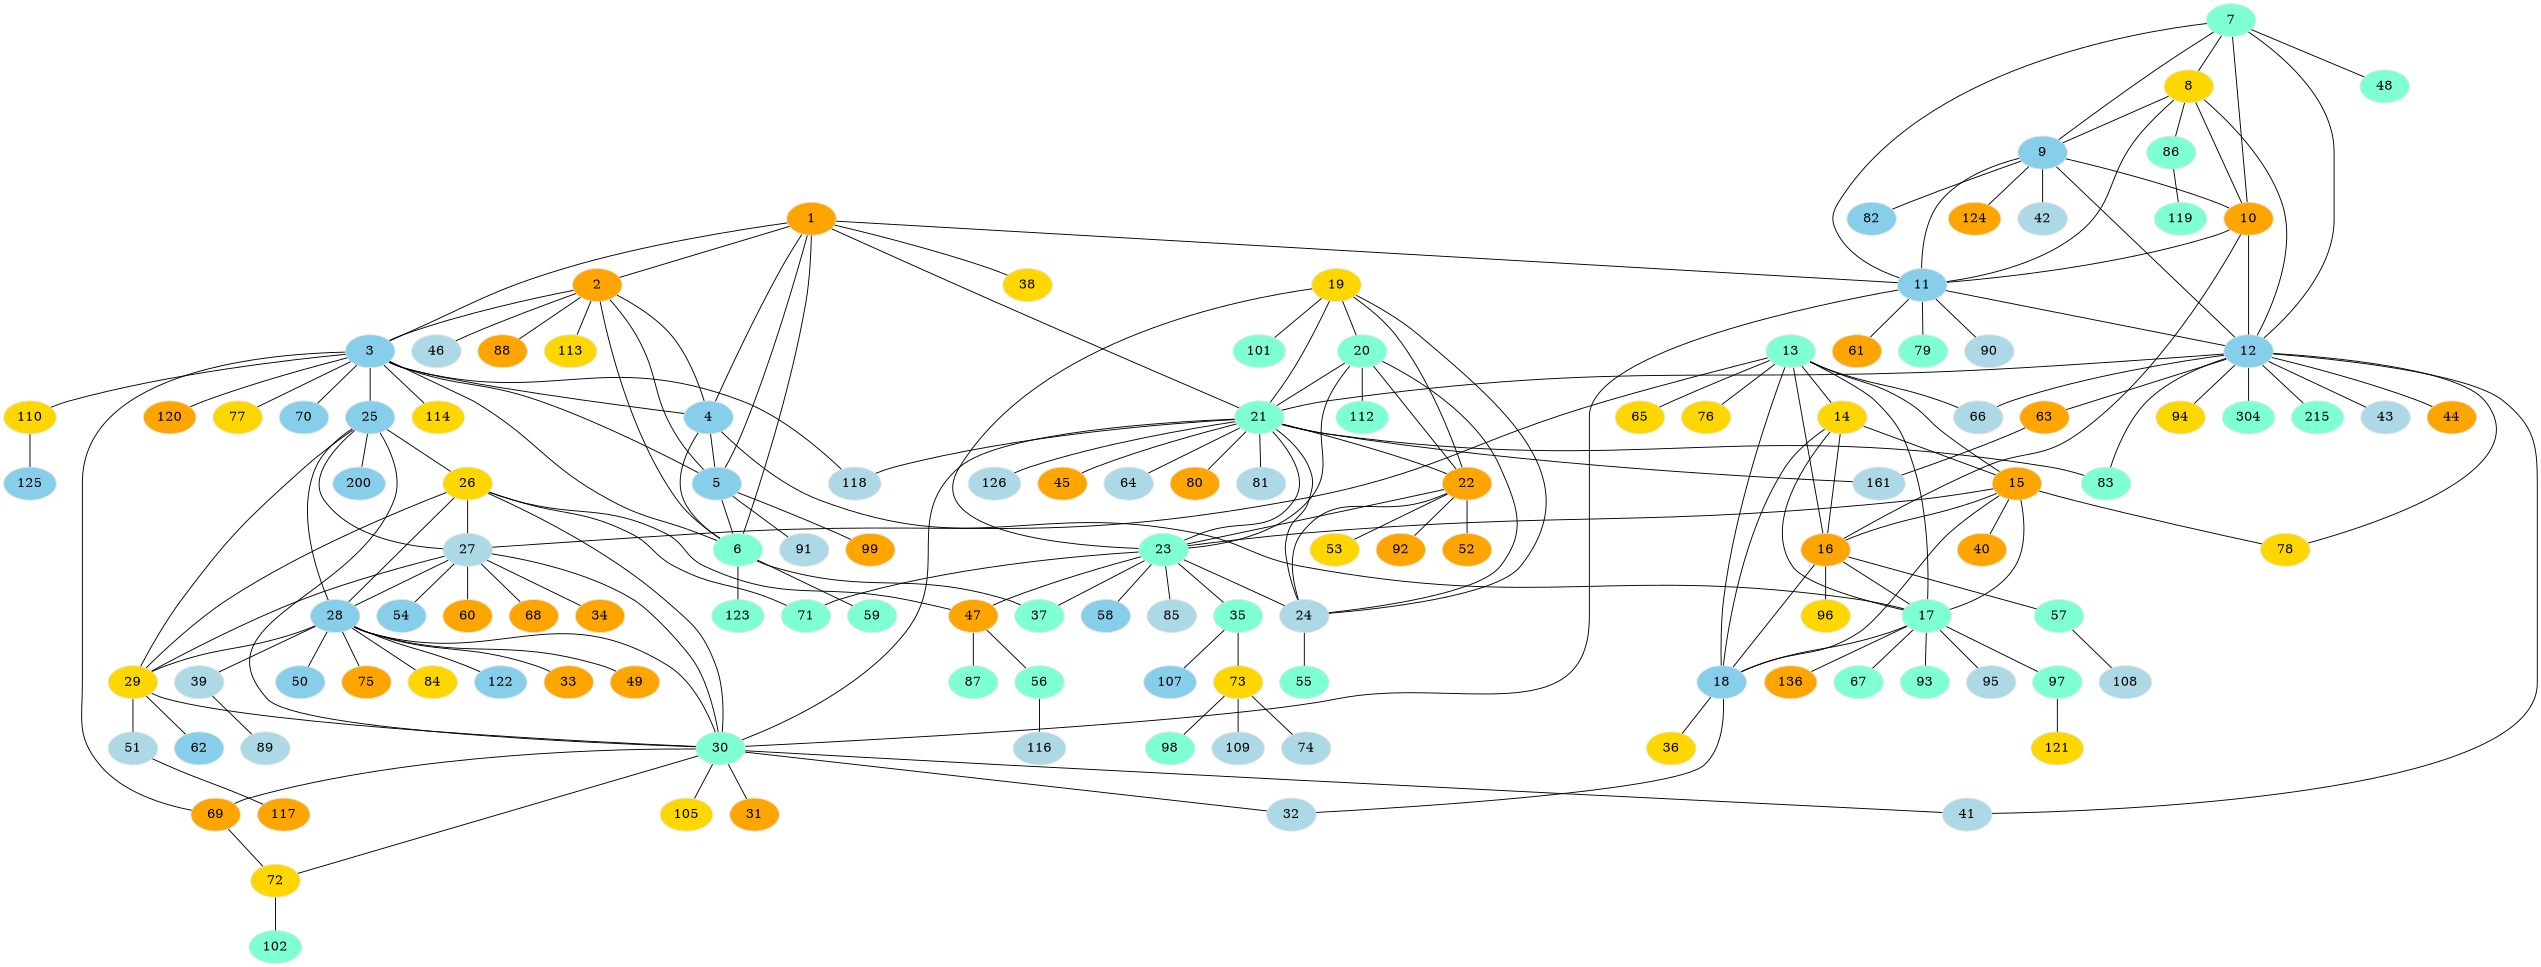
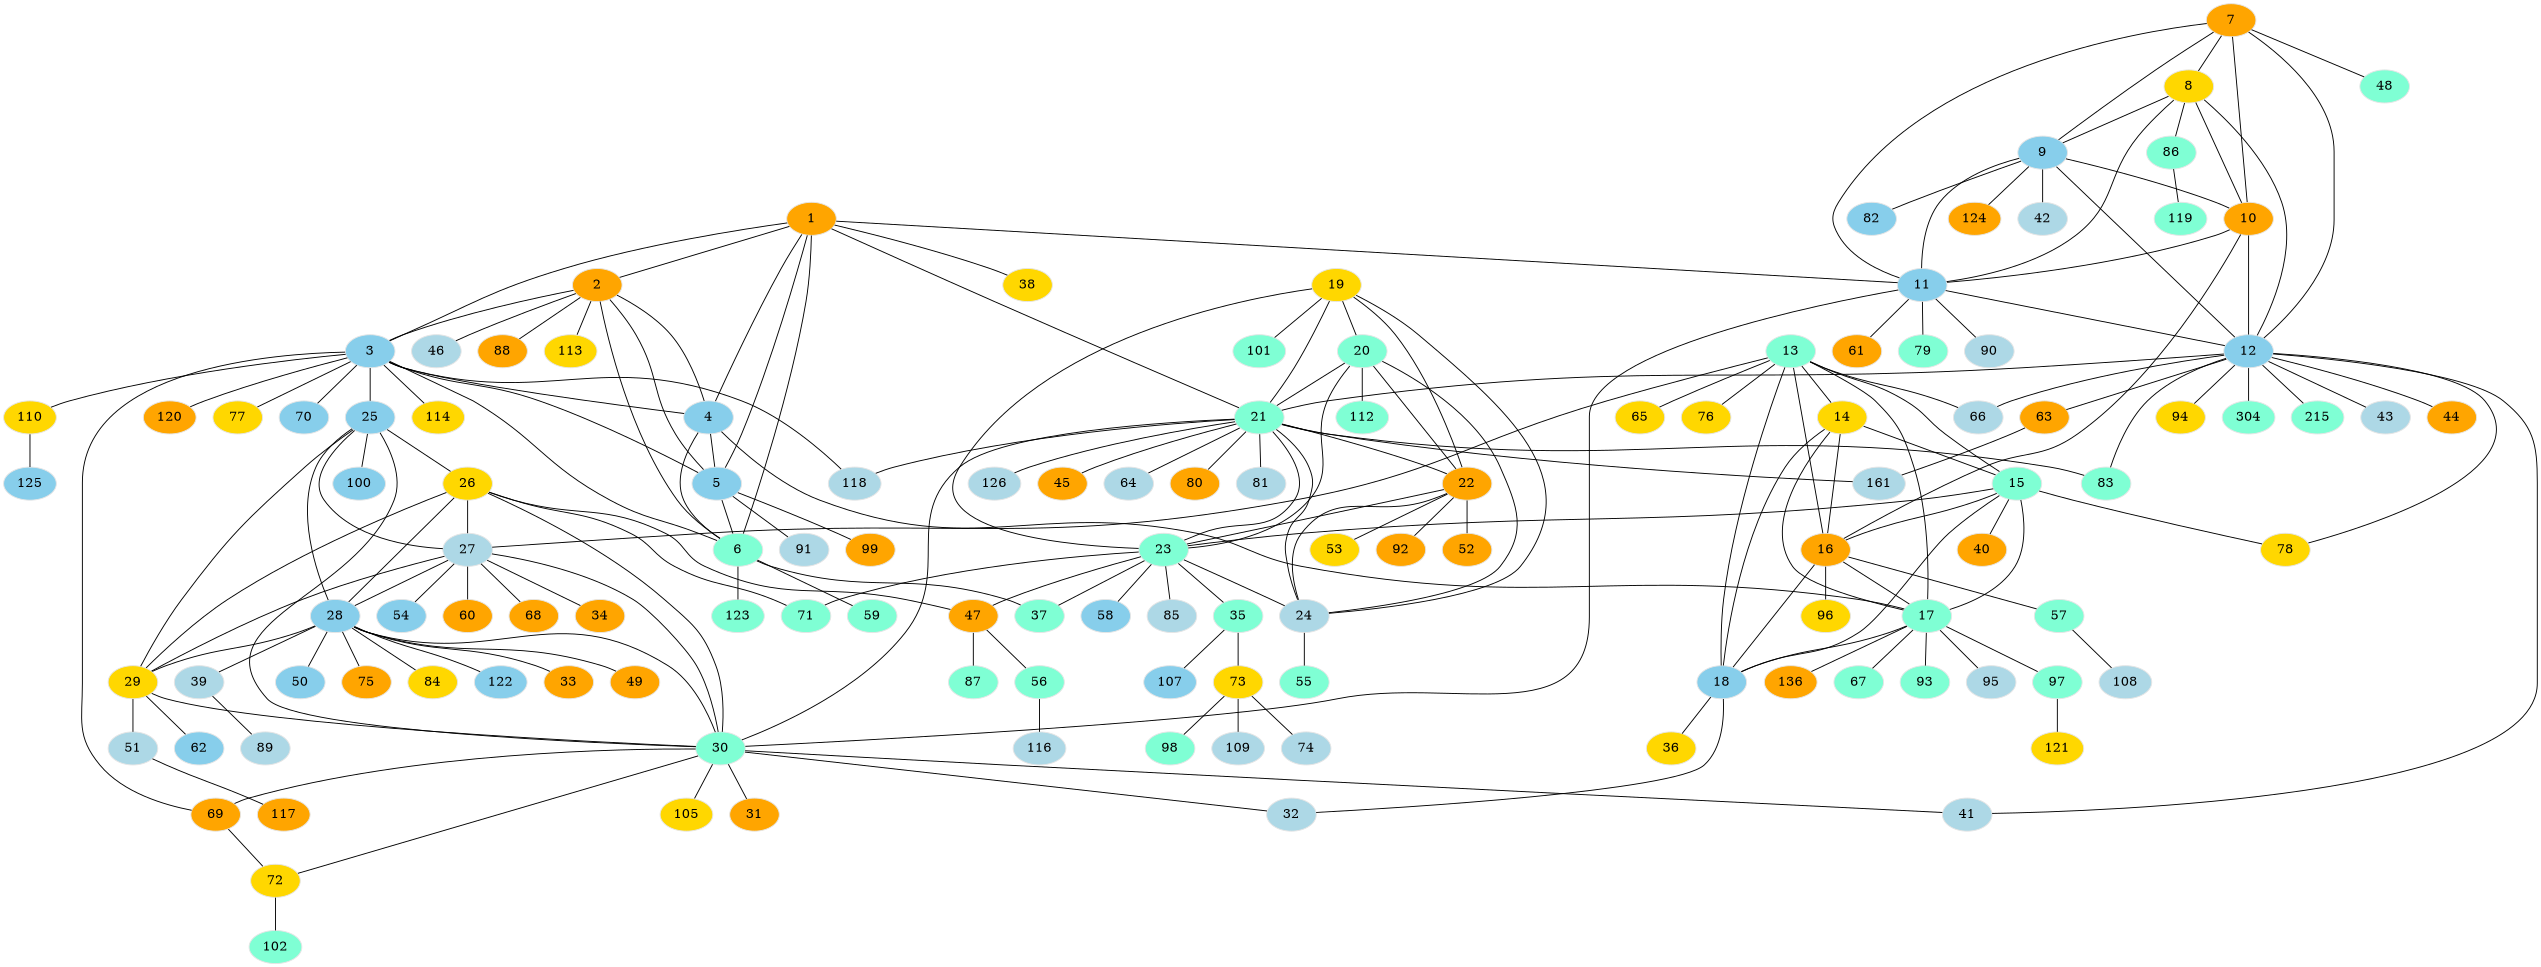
node "7": fillcolor aquamarine -> orange
node "200": label "200" -> "100"
node "15": fillcolor orange -> aquamarine
